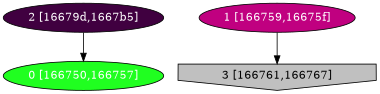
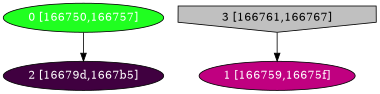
edge "2 [16679d,1667b5]" -> "0 [166750,166757]": reversed
edge "1 [166759,16675f]" -> "3 [166761,166767]": reversed
